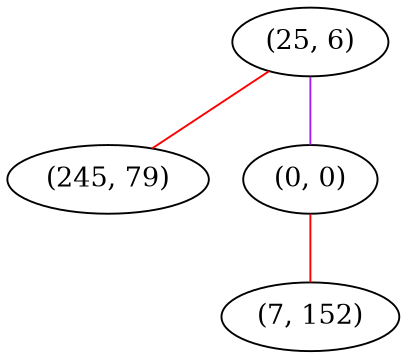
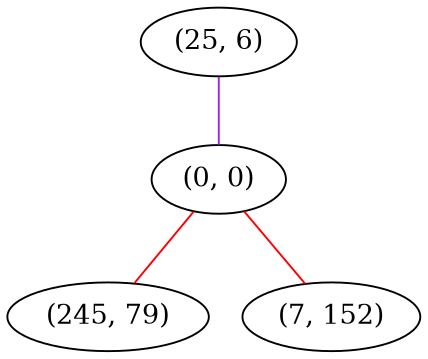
edge "(25, 6)" -- "(245, 79)": now "(0, 0)" -- "(245, 79)"
